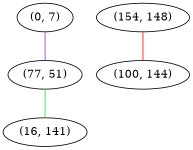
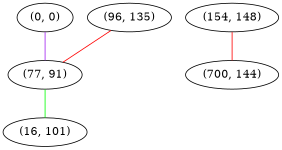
node "(0, 7)": label "(0, 7)" -> "(0, 0)"
node "(96, 135)": added
node "(77, 51)": label "(77, 51)" -> "(77, 91)"
node "(100, 144)": label "(100, 144)" -> "(700, 144)"
node "(16, 141)": label "(16, 141)" -> "(16, 101)"
